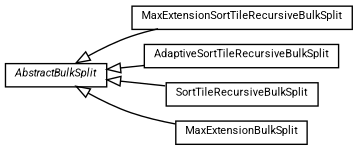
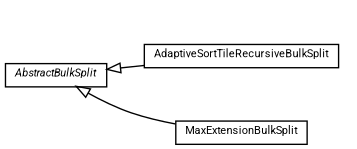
node "MaxExtensionSortTileRecursiveBulkSplit": removed
node "SortTileRecursiveBulkSplit": removed
